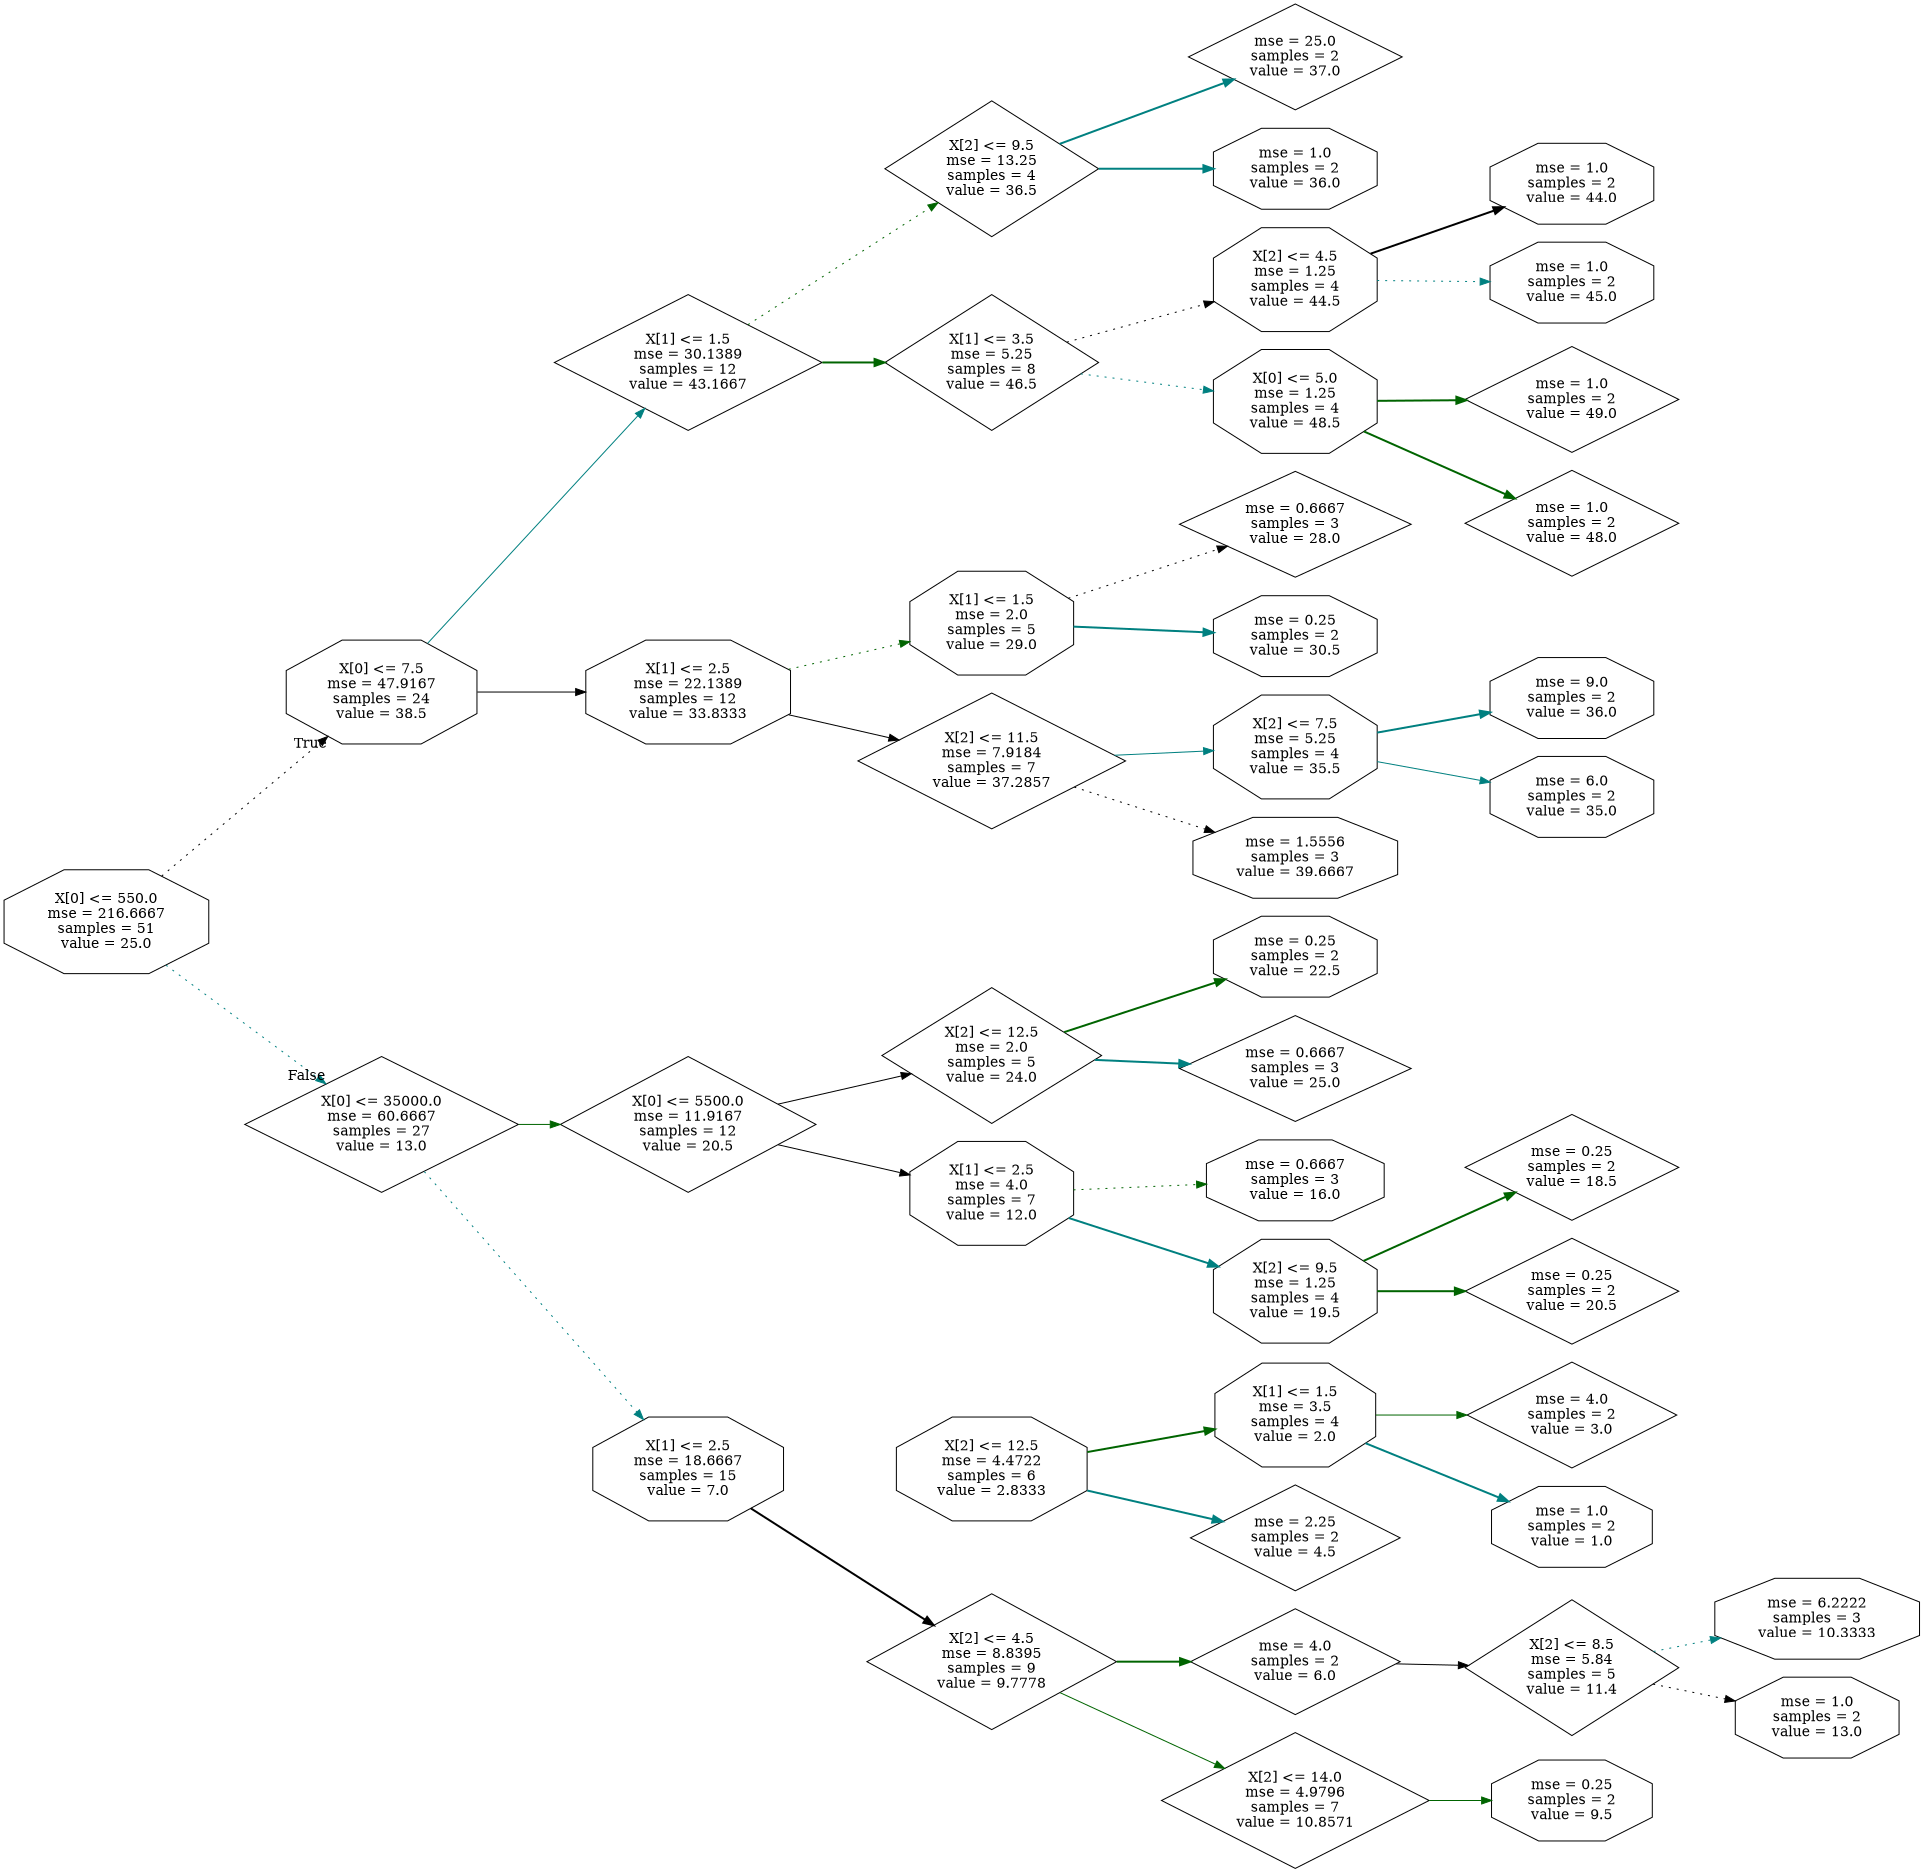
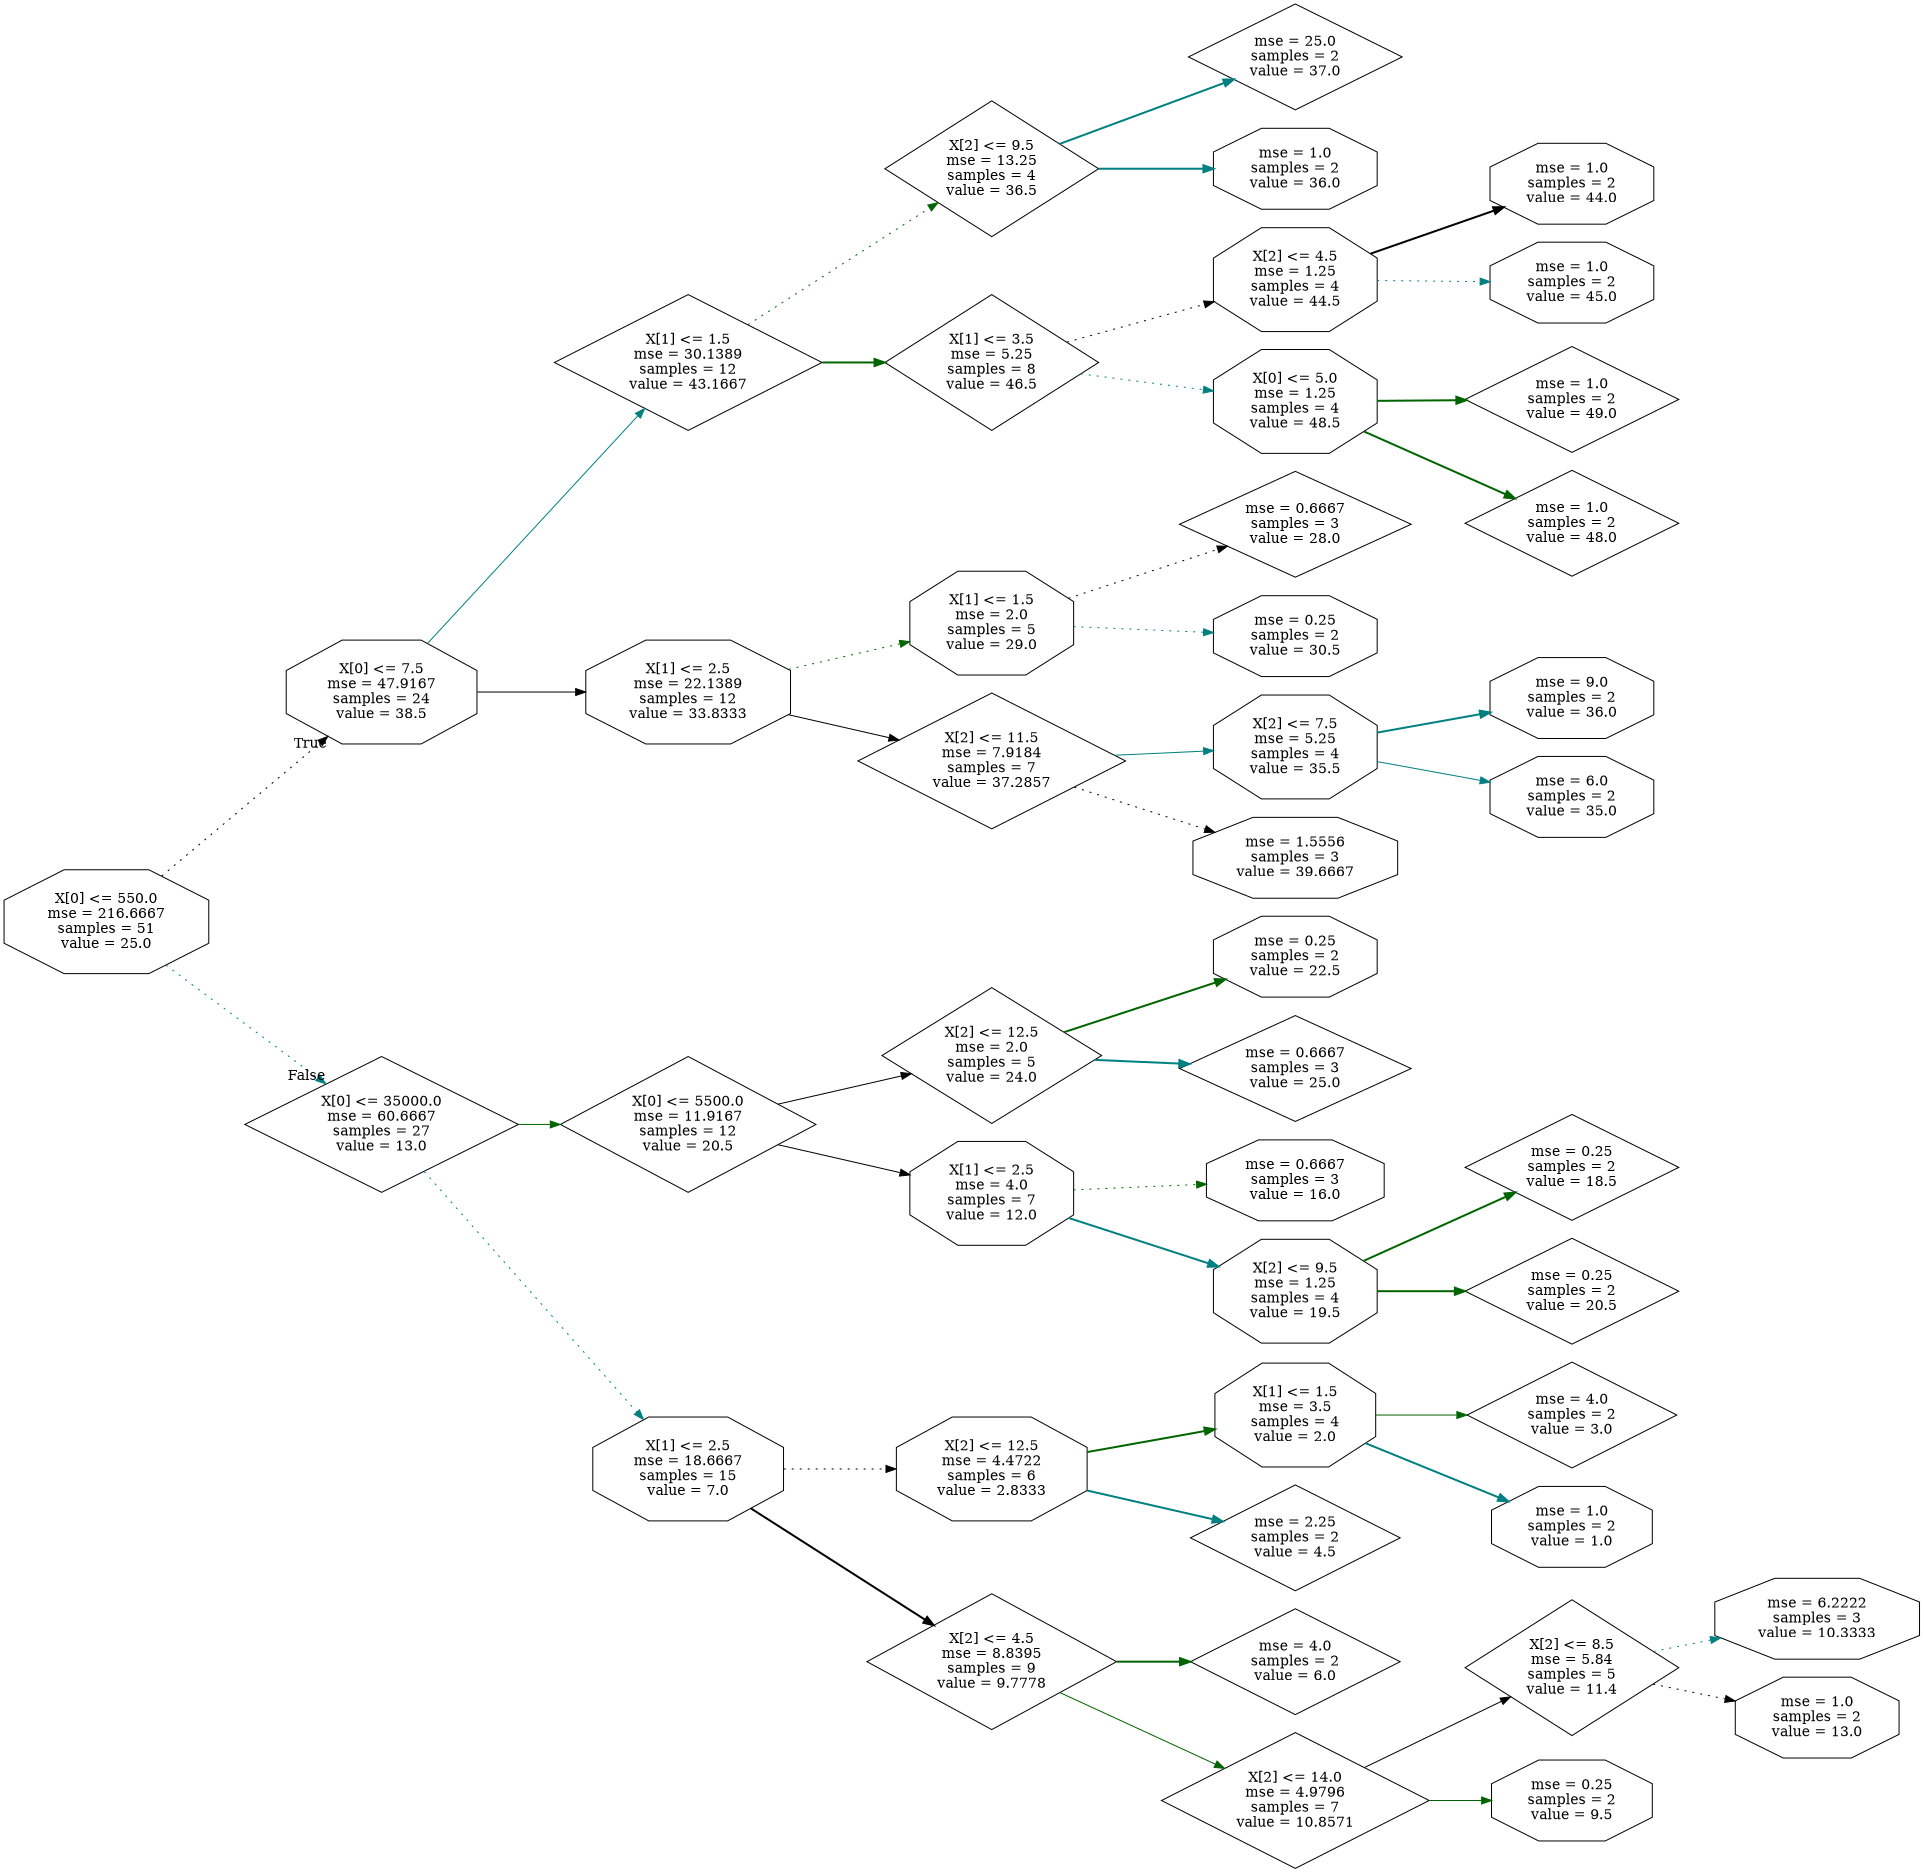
edge "X[1] <= 1.5 mse = 2.0 samples = 5 value = 29.0" -> "mse = 0.25 samples = 2 value = 30.5": style bold -> dotted
edge "X[1] <= 2.5 mse = 18.6667 samples = 15 value = 7.0" -> "X[2] <= 12.5 mse = 4.4722 samples = 6 value = 2.8333": added
edge "mse = 4.0 samples = 2 value = 6.0" -> "X[2] <= 8.5 mse = 5.84 samples = 5 value = 11.4": now "X[2] <= 14.0 mse = 4.9796 samples = 7 value = 10.8571" -> "X[2] <= 8.5 mse = 5.84 samples = 5 value = 11.4"
